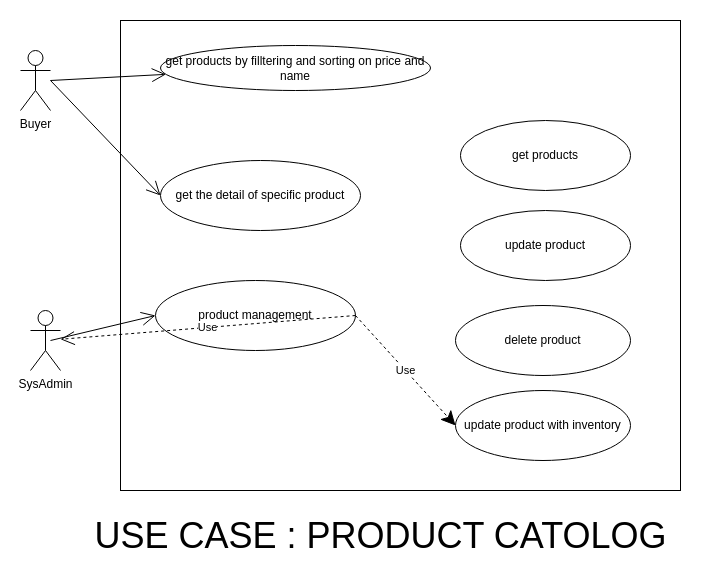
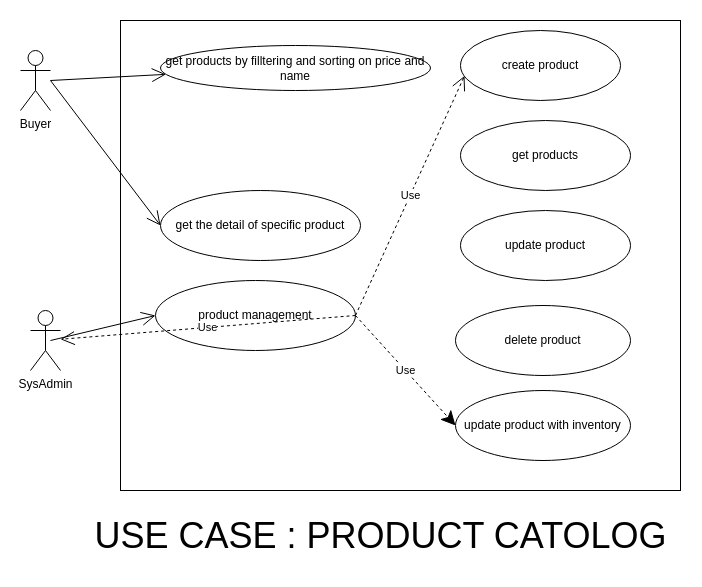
node "create product": added
edge "product management" -> "create product": added, label "Use"
node "get the detail of specific product": moved (261, 196) -> (261, 226)
